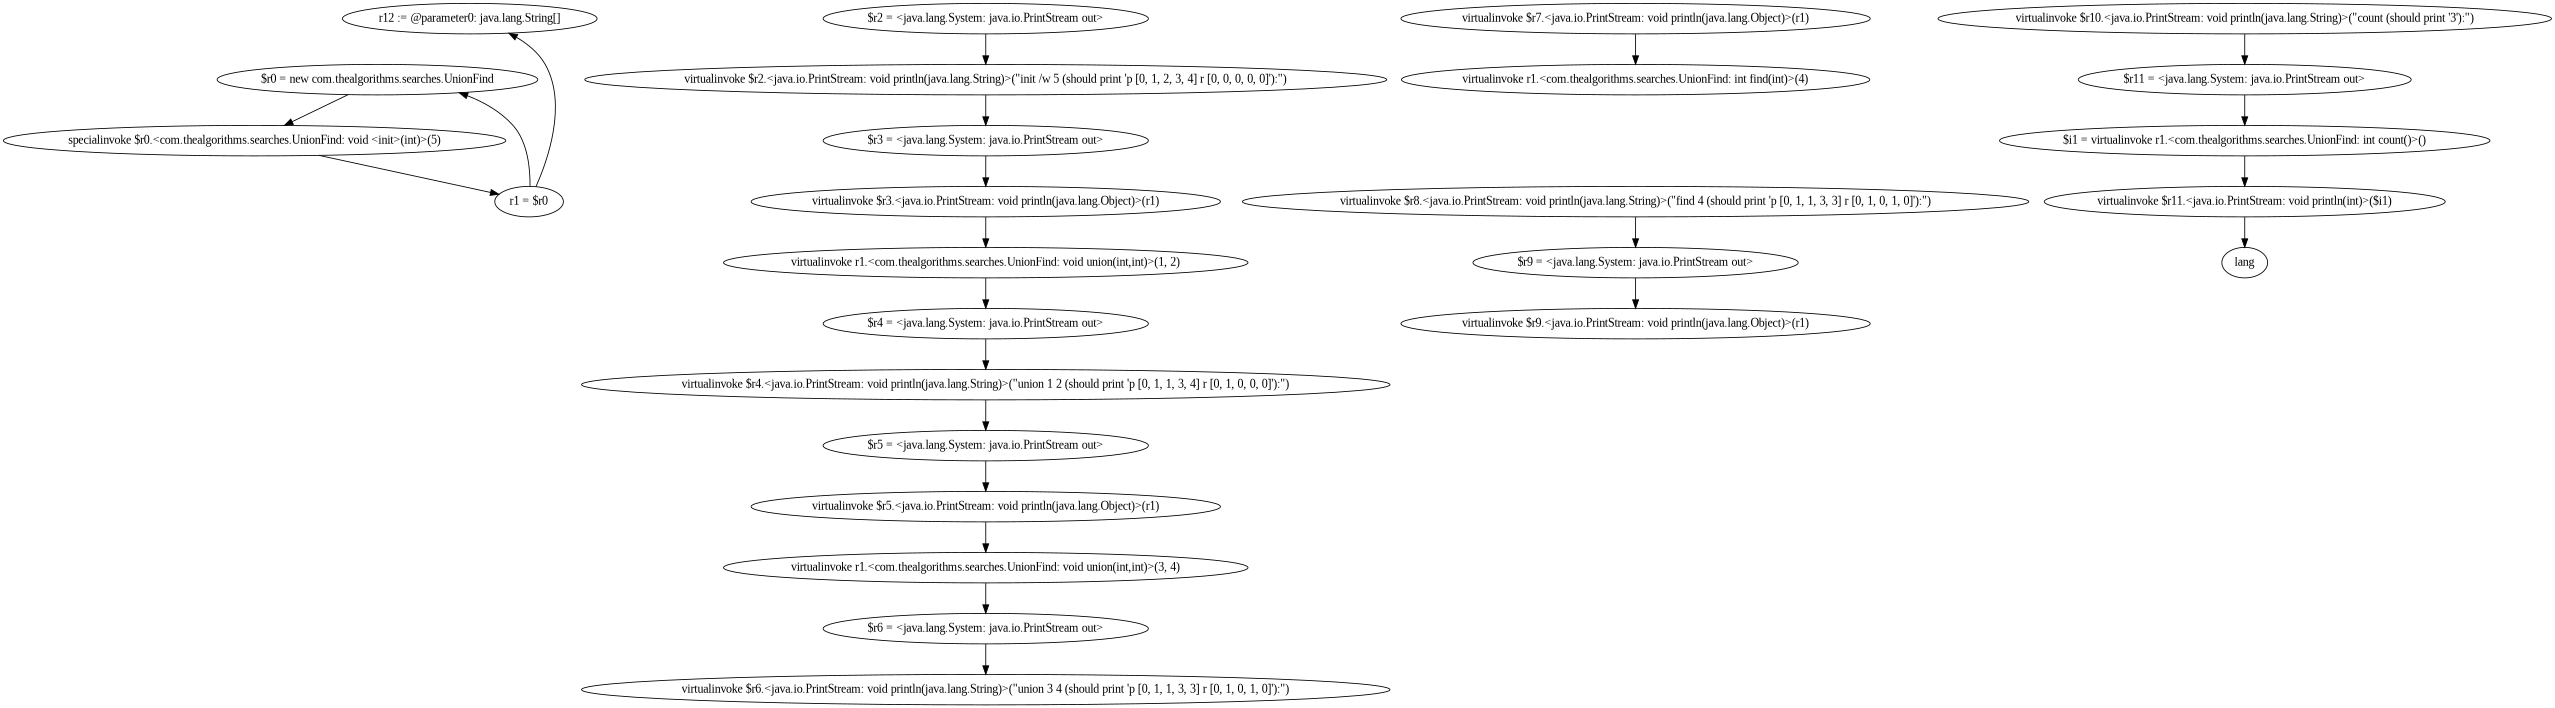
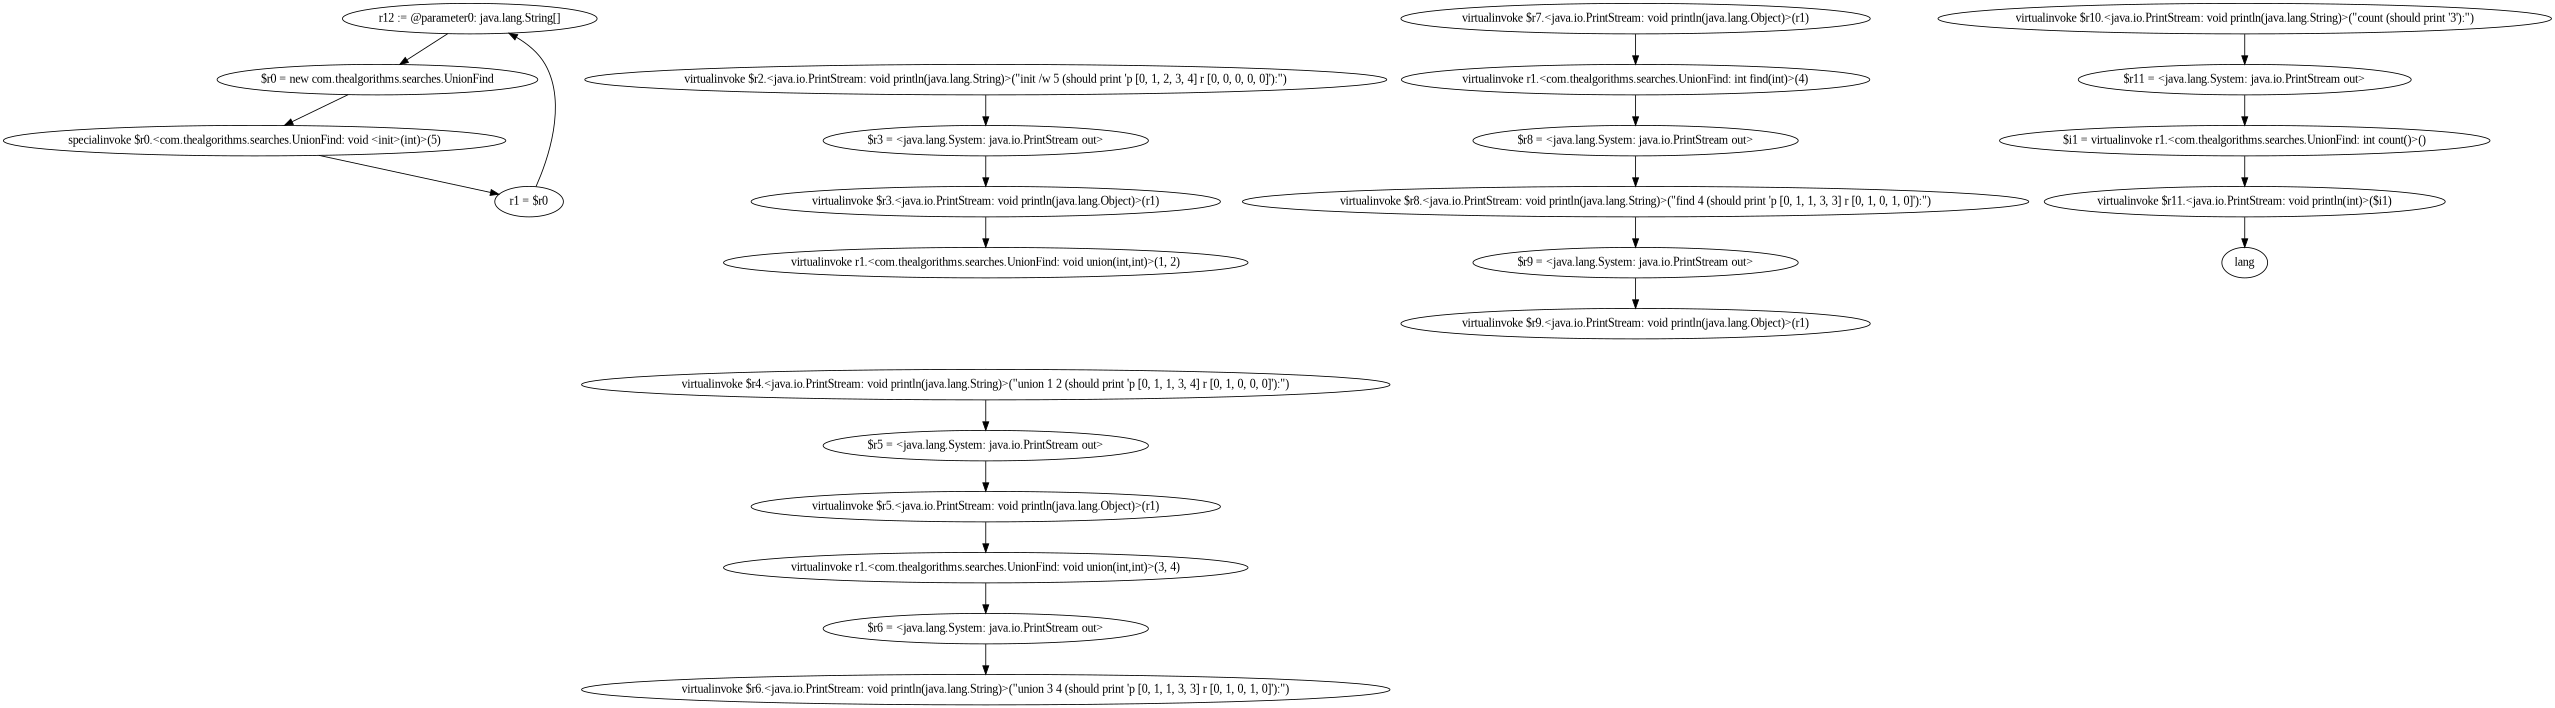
node "$r2 = <java.lang.System: java.io.PrintStream out>": removed
edge "r1 = $r0" -> "$r0 = new com.thealgorithms.searches.UnionFind": now "r12 := @parameter0: java.lang.String[]" -> "$r0 = new com.thealgorithms.searches.UnionFind"
node "$r8 = <java.lang.System: java.io.PrintStream out>": added
node "$r4 = <java.lang.System: java.io.PrintStream out>": removed
